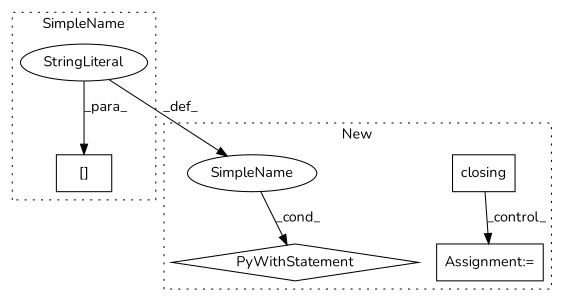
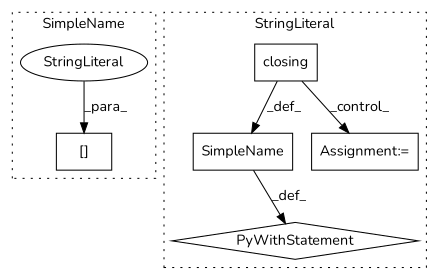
edge "StringLiteral" -> "SimpleName": now "closing" -> "SimpleName"
cluster "New": label "New" -> "StringLiteral"
node "SimpleName": shape ellipse -> box
edge "SimpleName" -> "PyWithStatement": label "_cond_" -> "_def_"
